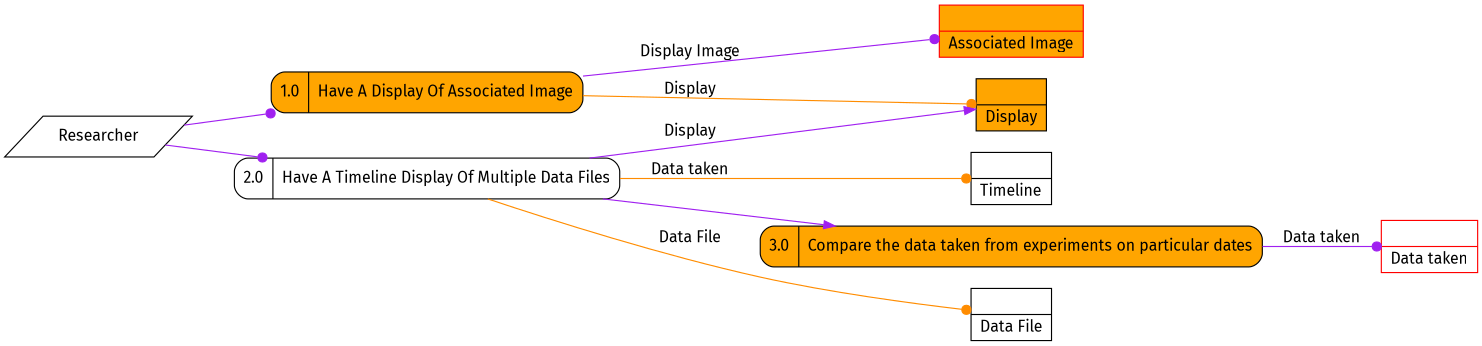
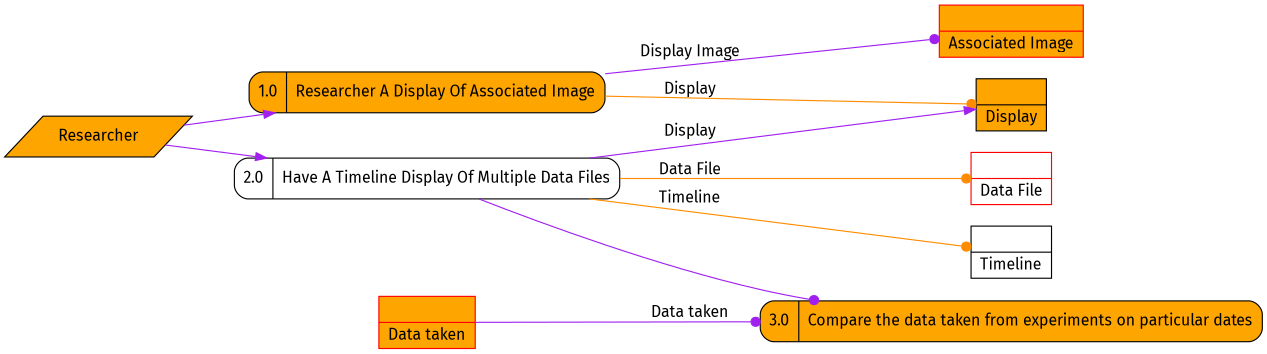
node "1.0": text "Have A Display Of Associated Image" -> "Researcher A Display Of Associated Image"
edge "Researcher" -> "1.0": arrowhead dot -> normal
node "Researcher": fillcolor white -> orange
edge "Researcher" -> "2.0": arrowhead dot -> normal
edge "2.0" -> "Timeline": label "Data taken" -> "Timeline"
edge "2.0" -> "3.0": arrowhead normal -> dot
edge "3.0" -> "Data taken": reversed
node "Data taken": fillcolor white -> orange
node "Data File": color black -> red
